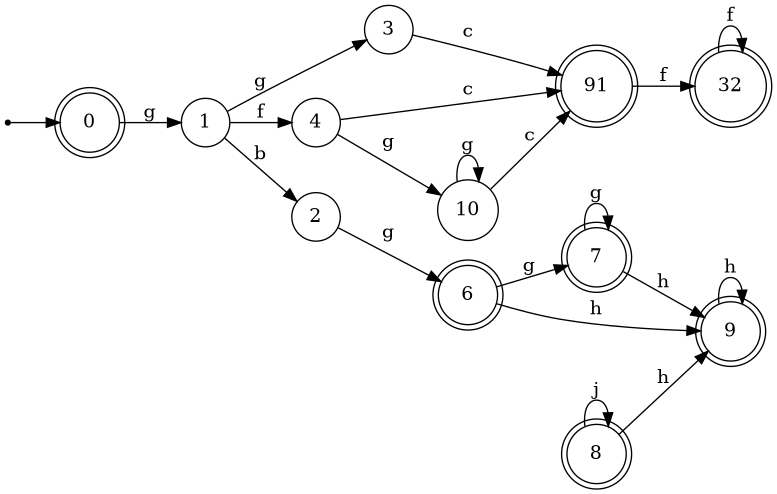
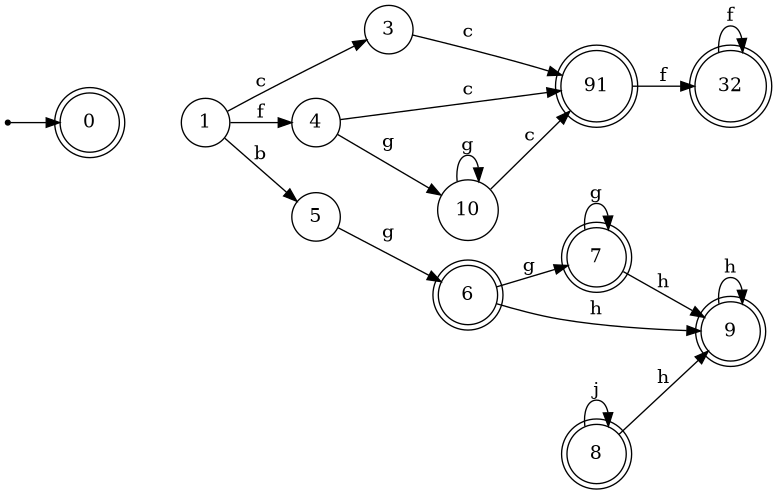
edge "1" -> "3": label "g" -> "c"
edge "0" -> "1": removed, label "g"
node "2": label "2" -> "5"
